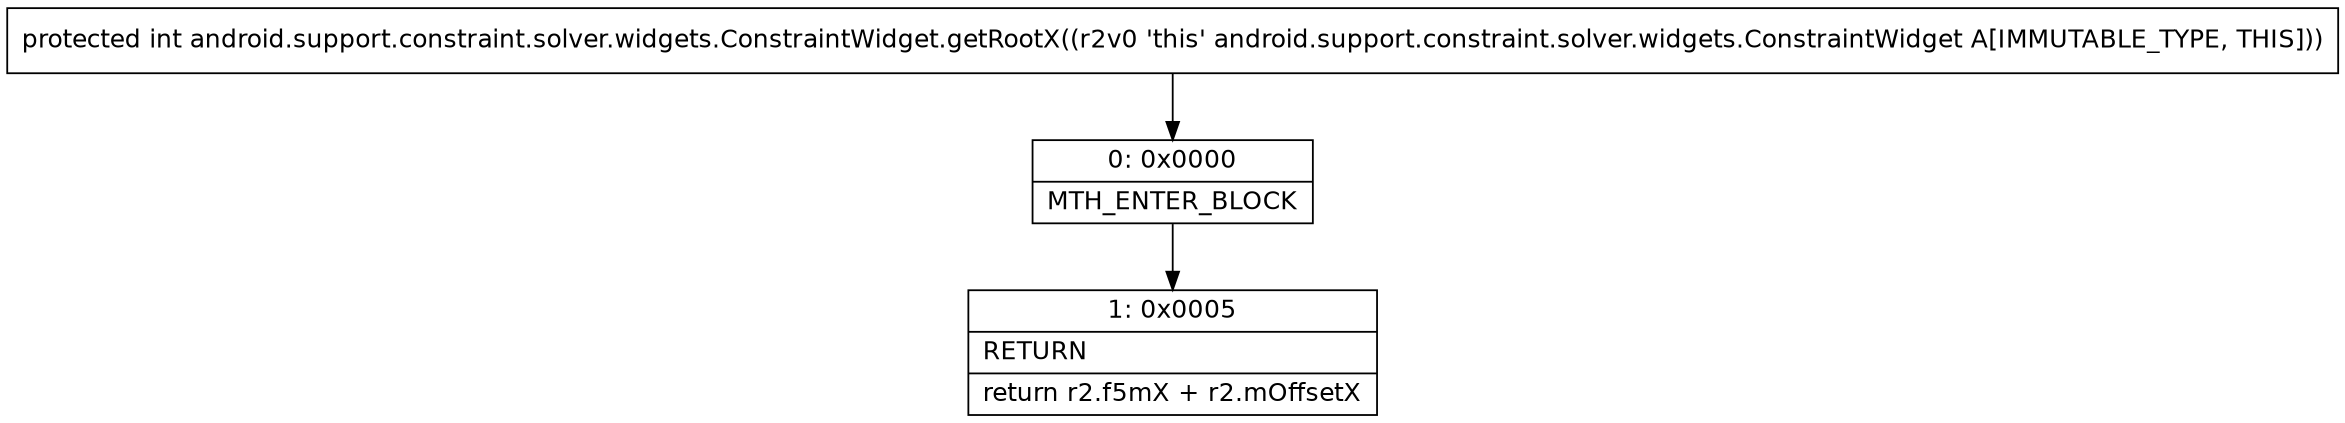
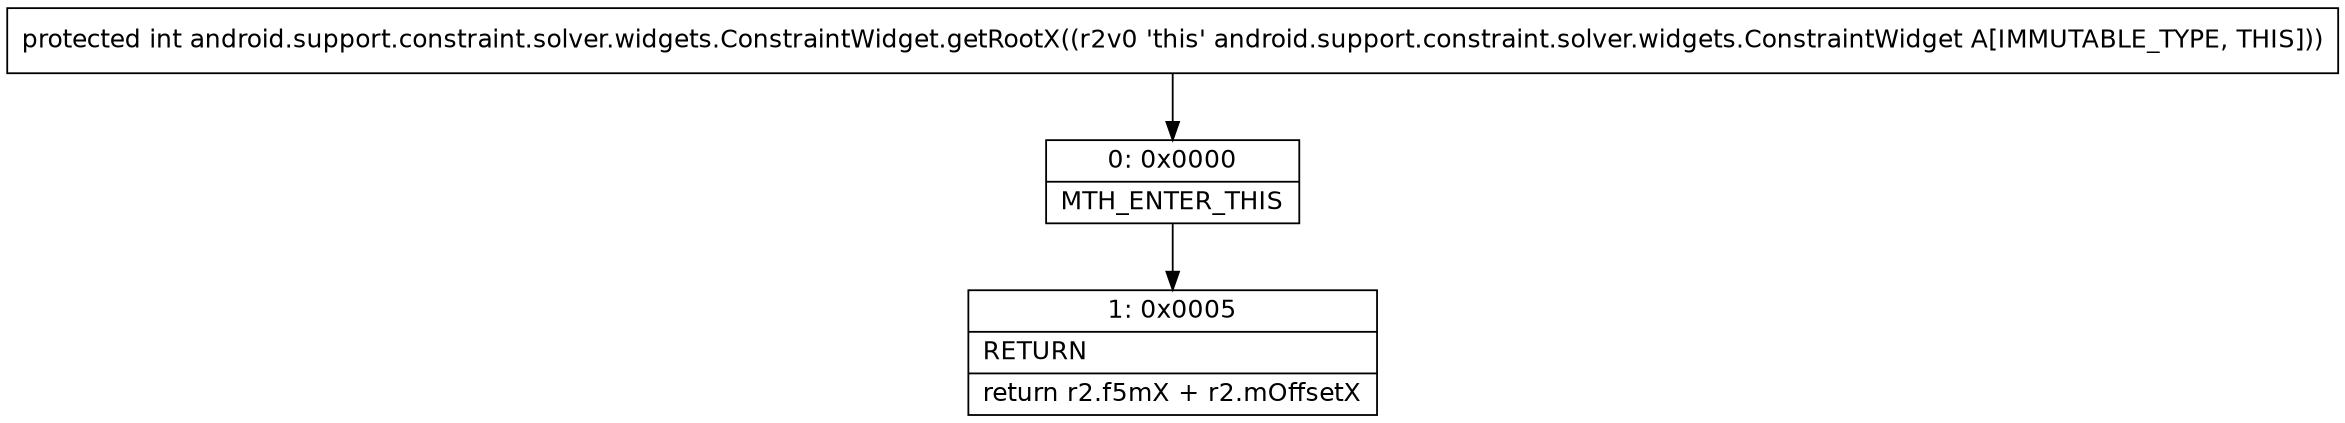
node "0: 0x0000": text "MTH_ENTER_BLOCK" -> "MTH_ENTER_THIS"
